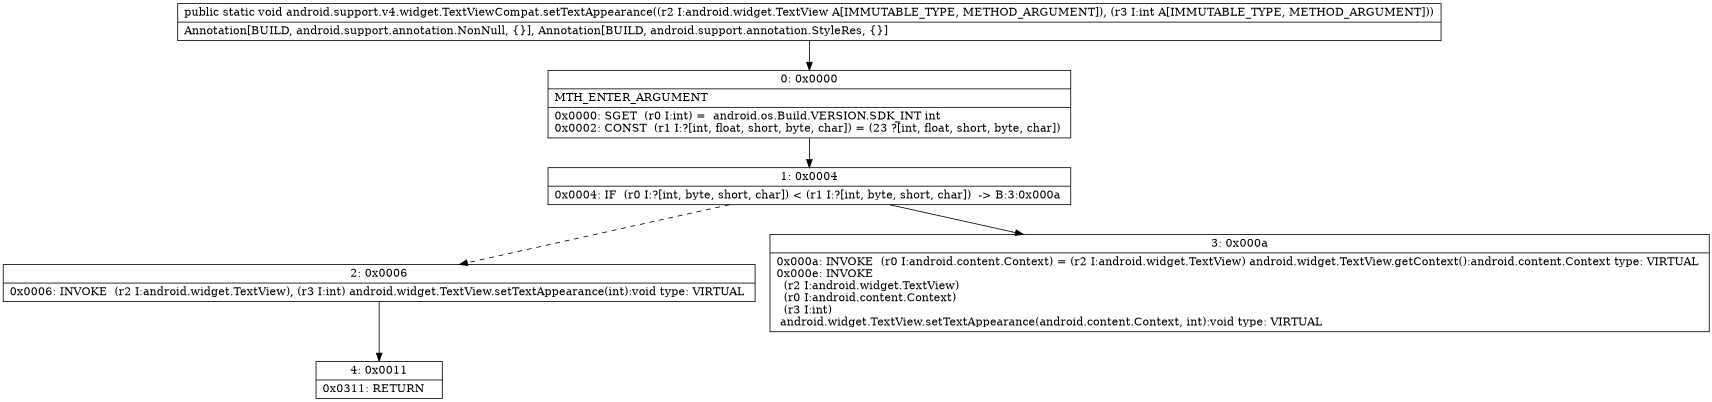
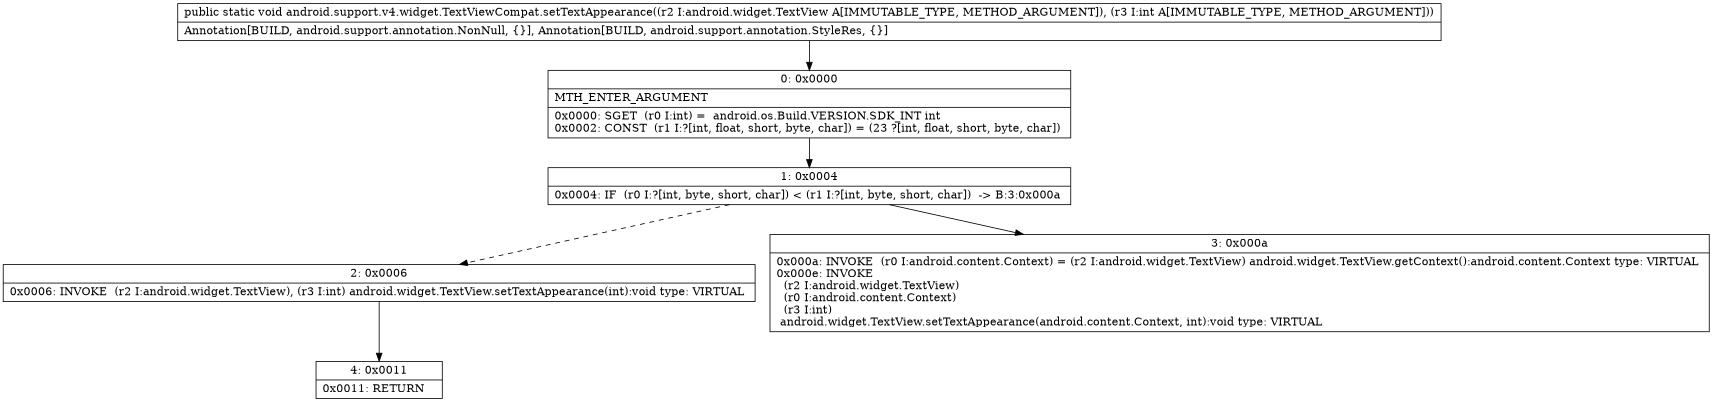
node "4: 0x0011": text "0x0311: RETURN" -> "0x0011: RETURN"
